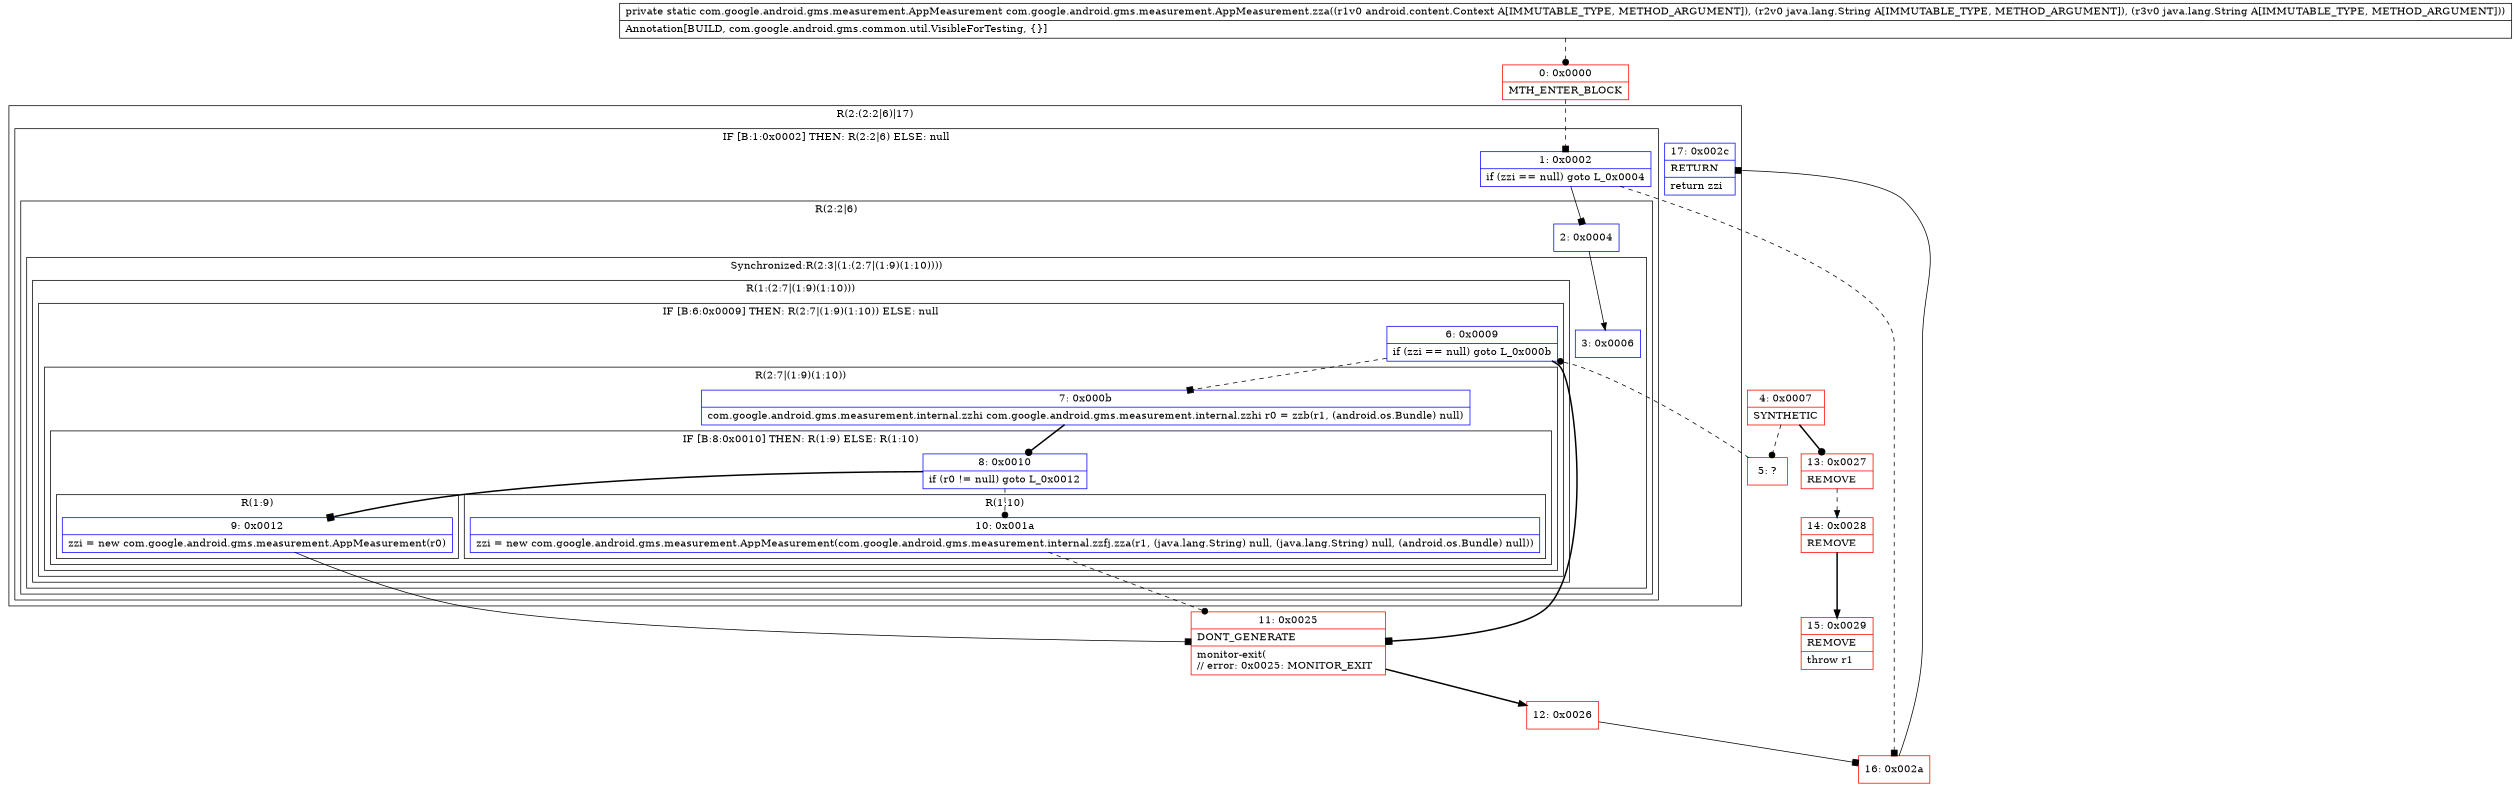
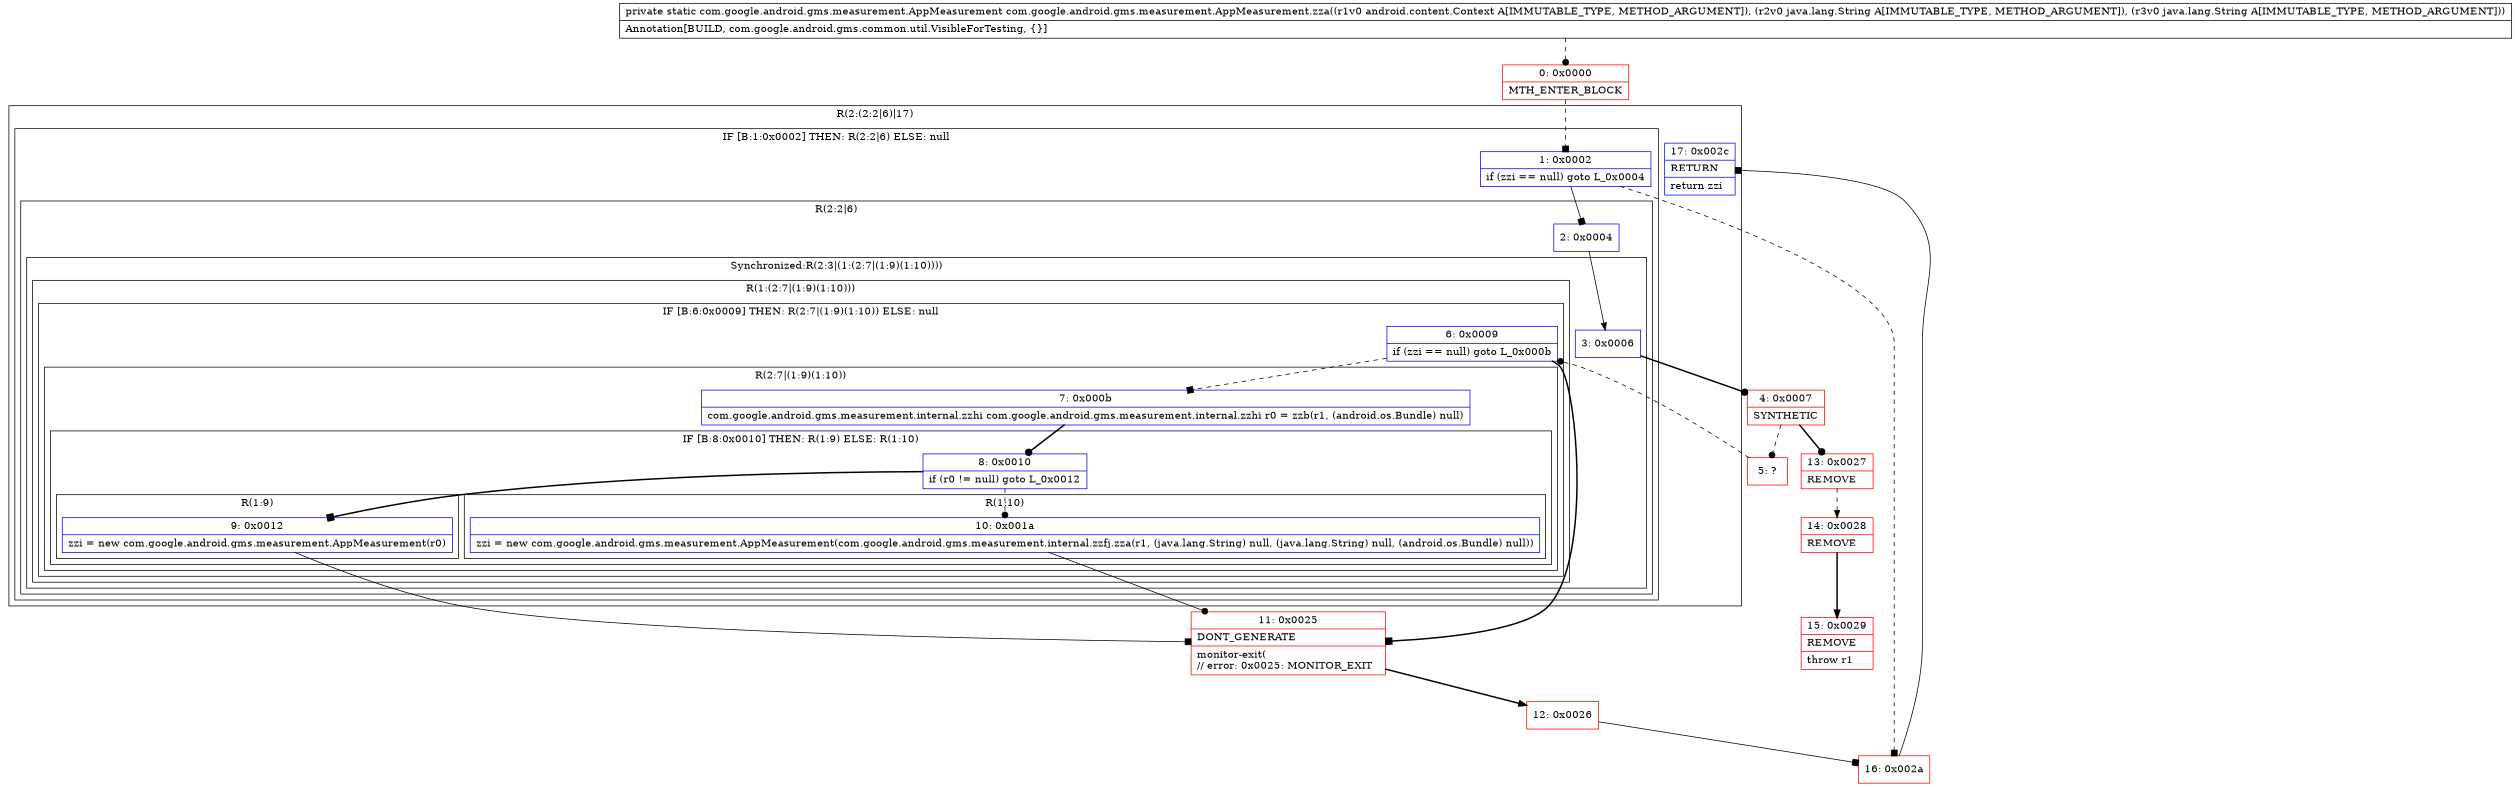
edge "3: 0x0006" -> "4: 0x0007": added
edge "10: 0x001a" -> "11: 0x0025": style dashed -> solid
